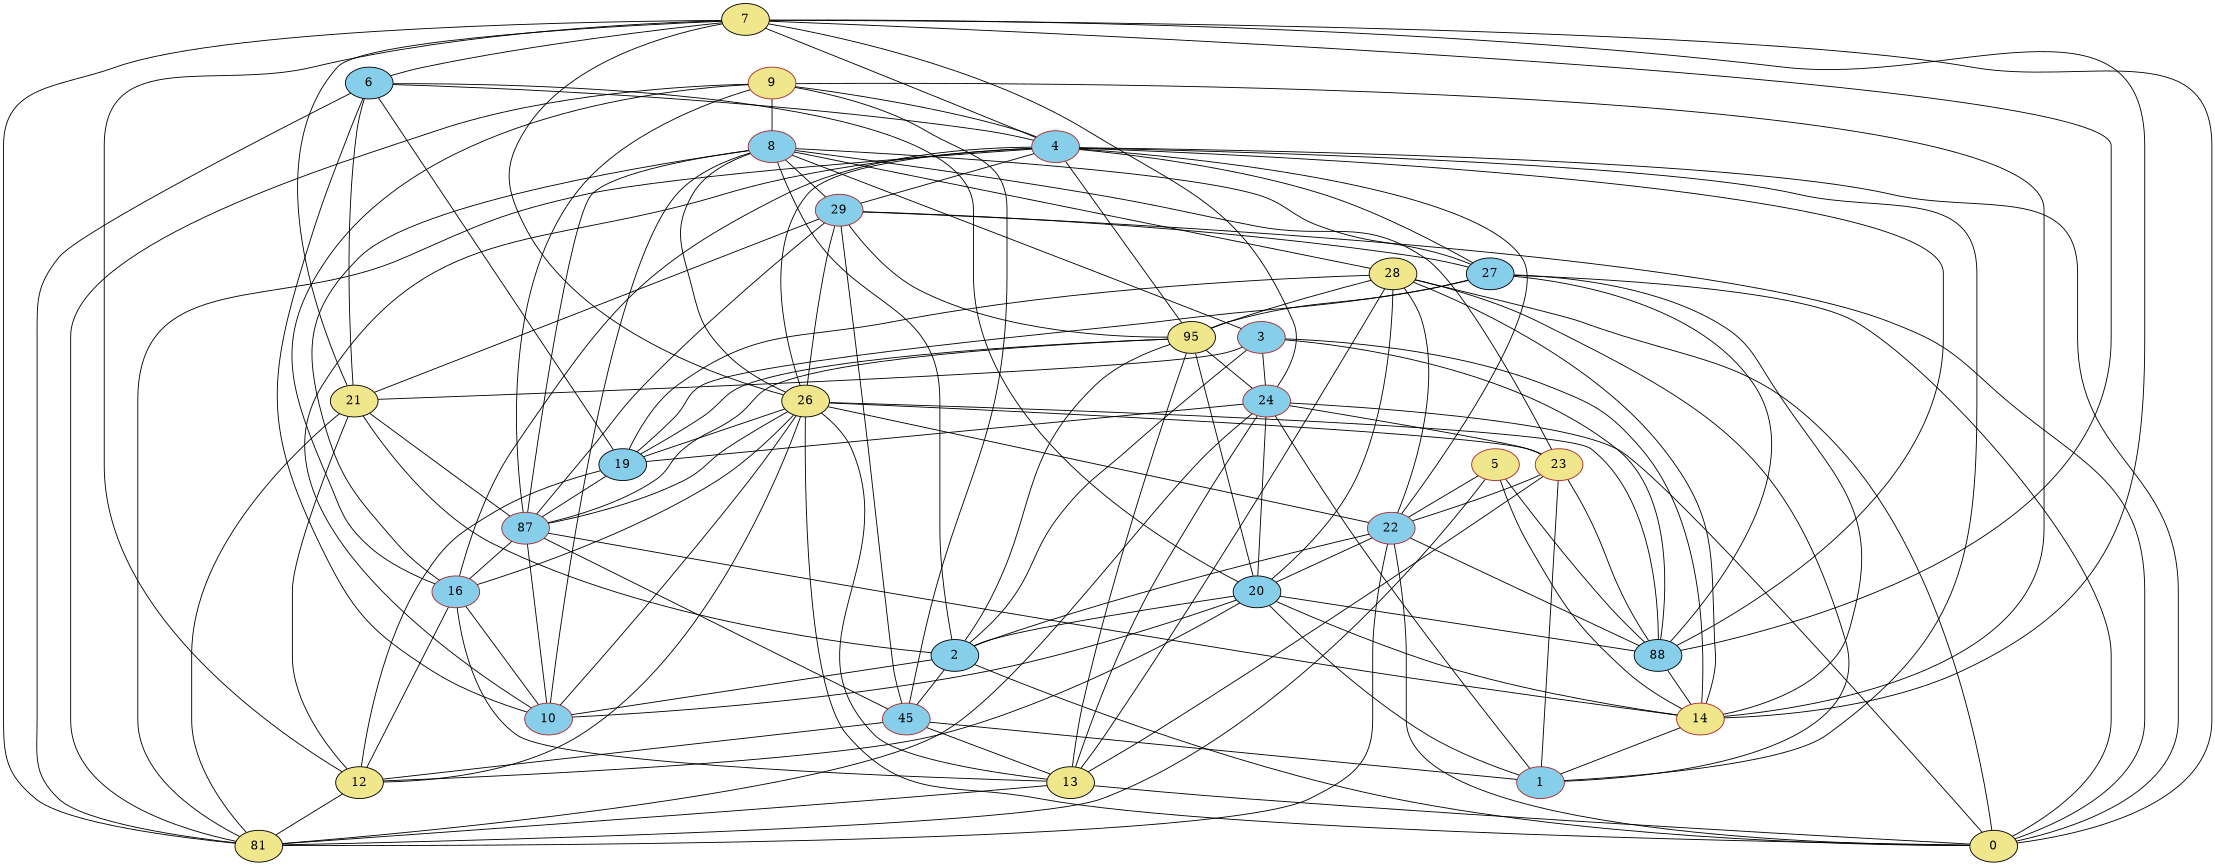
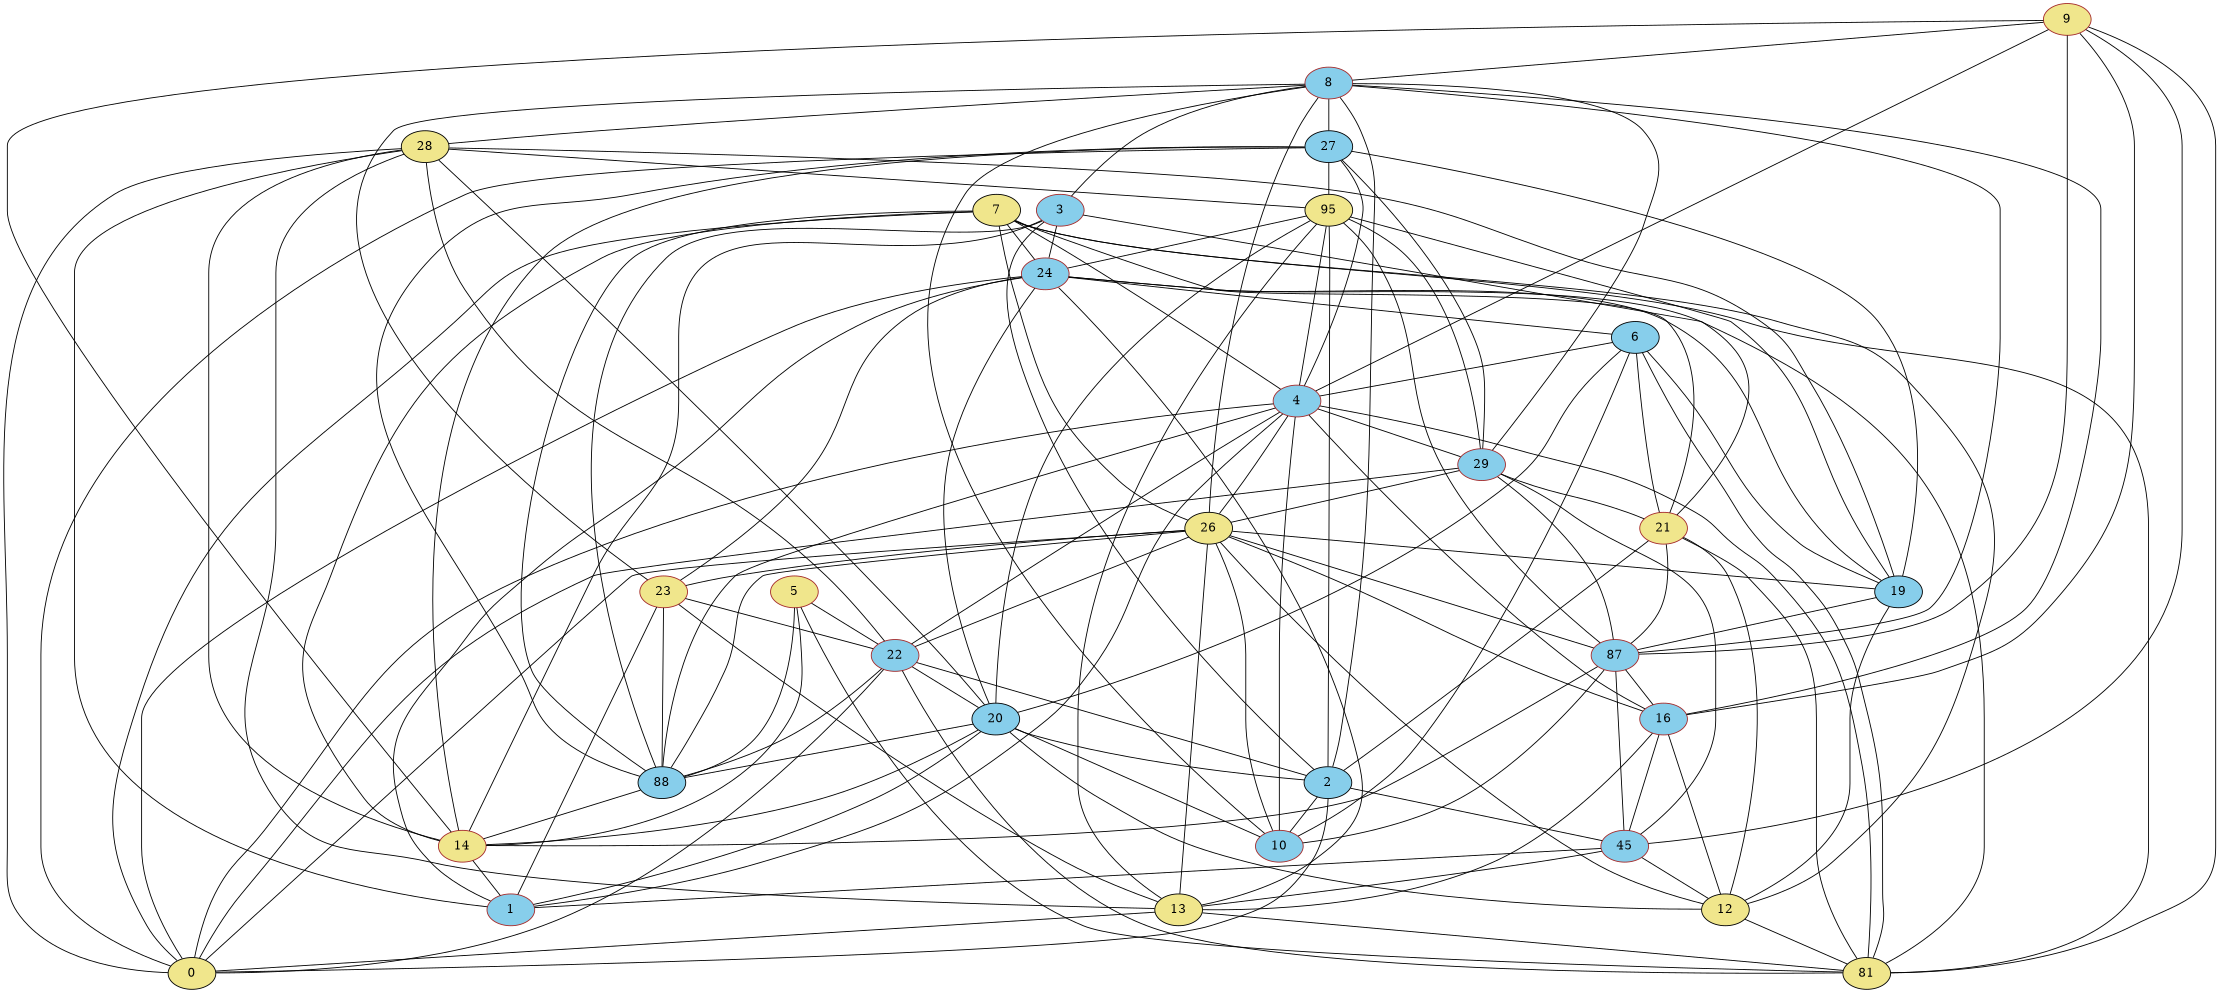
edge "7" -- "6": now "24" -- "6"
node "21": color black -> brown
edge "16" -- "10": now "16" -- "45"
